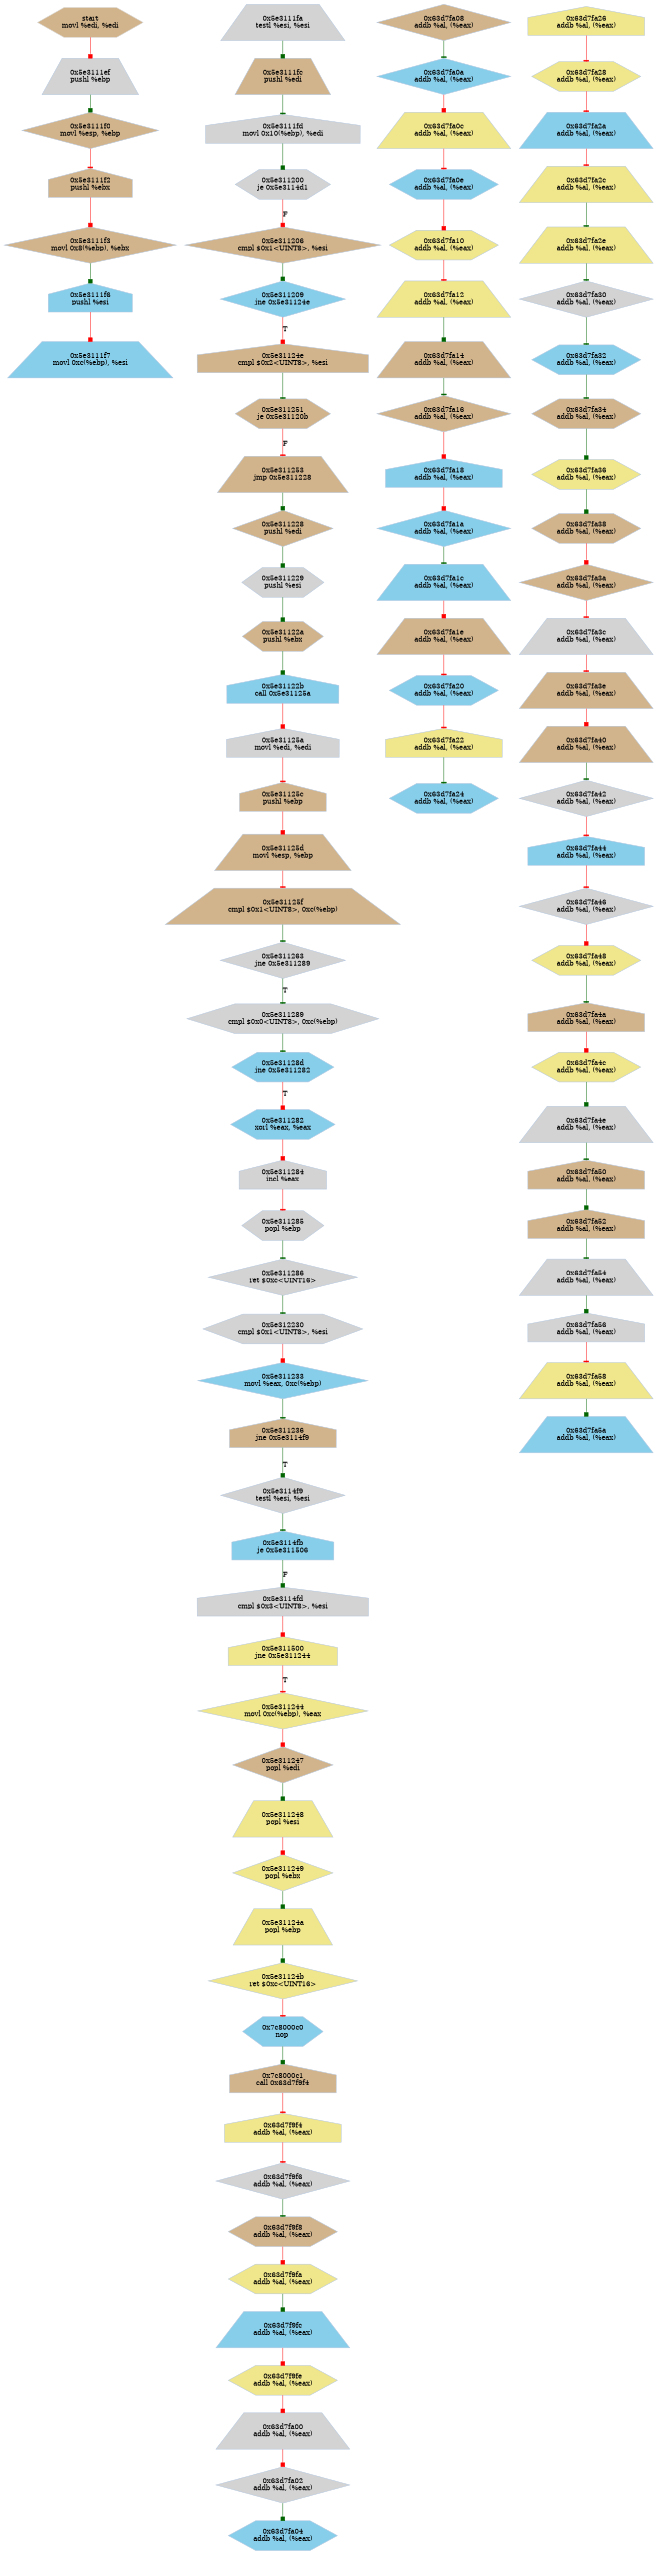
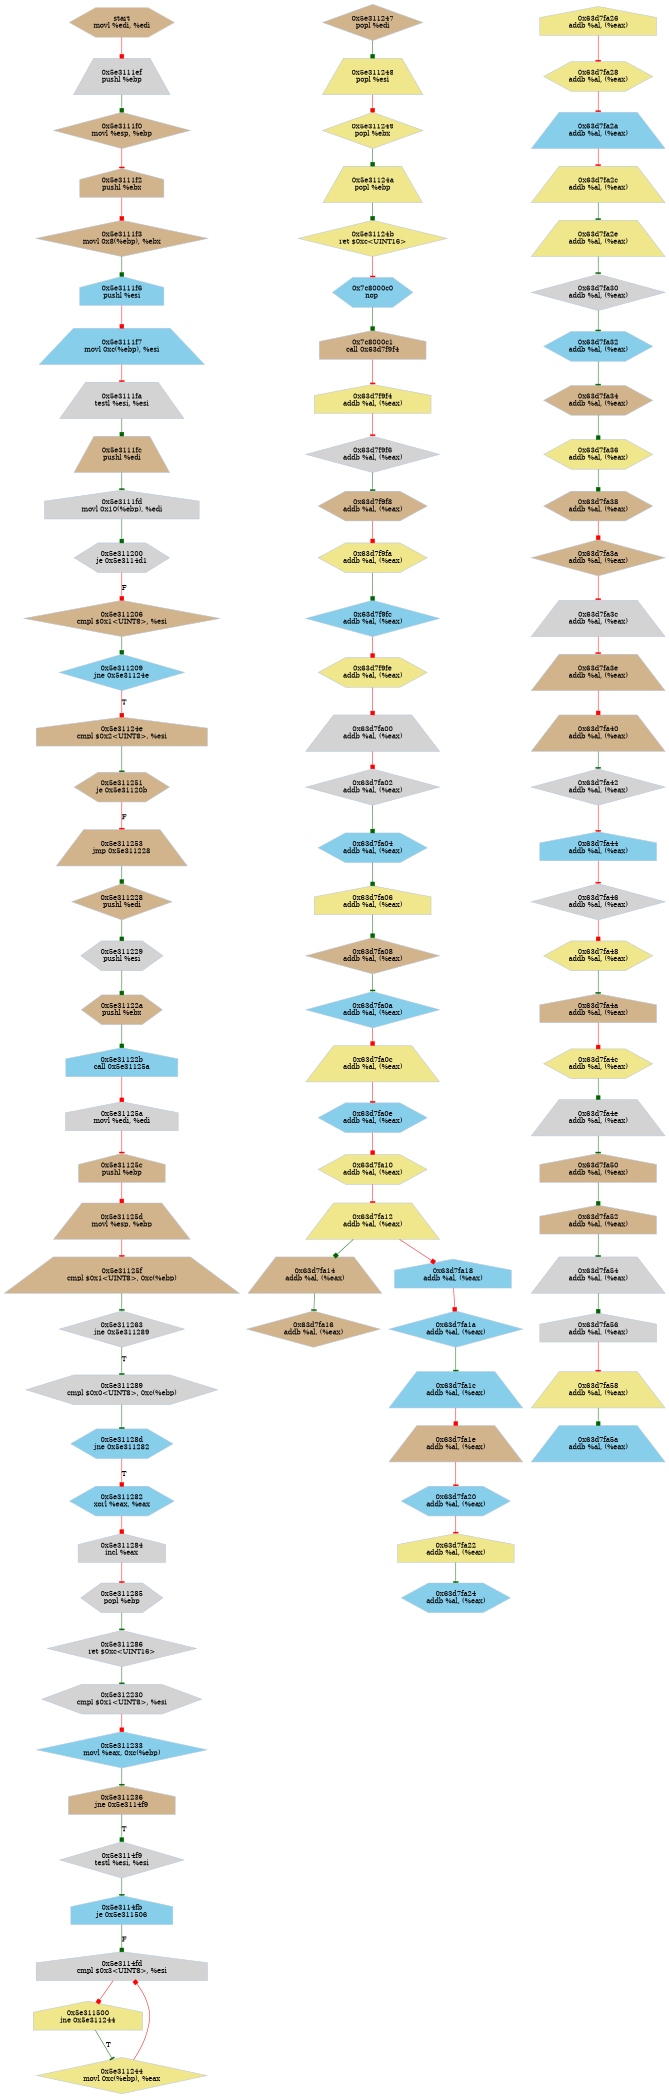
edge "0x5e3111f7 movl 0xc(%ebp), %esi" -> "0x5e3111fa testl %esi, %esi": added
edge "0x63d7fa16 addb %al, (%eax)" -> "0x63d7fa18 addb %al, (%eax)": now "0x63d7fa12 addb %al, (%eax)" -> "0x63d7fa18 addb %al, (%eax)"
node "0x63d7fa06 addb %al, (%eax)": added
edge "0x5e311500 jne 0x5e311244" -> "0x5e311244 movl 0xc(%ebp), %eax": color red -> darkgreen
edge "0x5e311244 movl 0xc(%ebp), %eax" -> "0x5e311247 popl %edi": now "0x5e311244 movl 0xc(%ebp), %eax" -> "0x5e3114fd cmpl $0x3<UINT8>, %esi"
node "0x63d7f9fc addb %al, (%eax)": shape trapezium -> diamond
